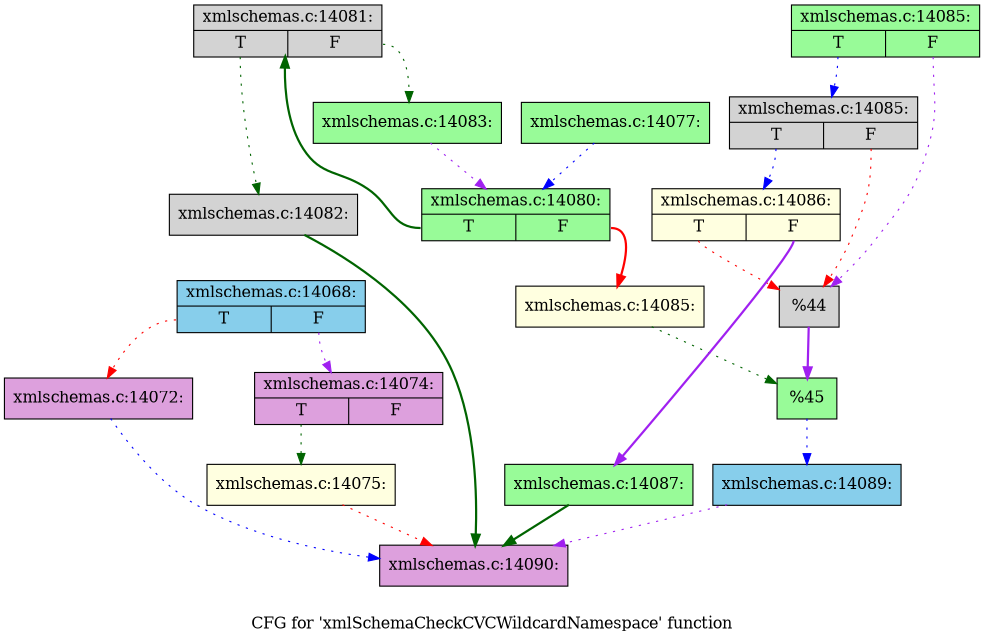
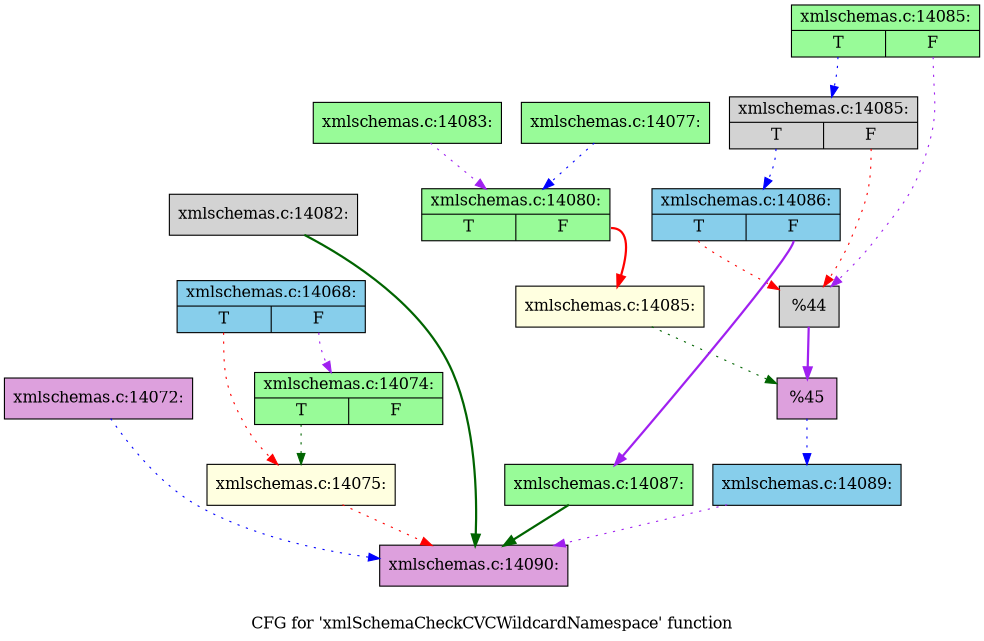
node "xmlschemas.c:14081:": removed
node "xmlschemas.c:14086:": fillcolor lightyellow -> skyblue
edge "xmlschemas.c:14068:" -> "xmlschemas.c:14072:": now "xmlschemas.c:14068:" -> "xmlschemas.c:14075:"
node "xmlschemas.c:14074:": fillcolor plum -> palegreen
node "%45": fillcolor palegreen -> plum
